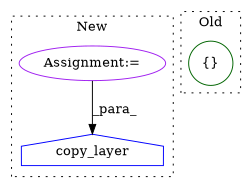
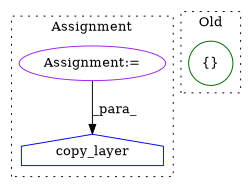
cluster "New": label "New" -> "Assignment"
